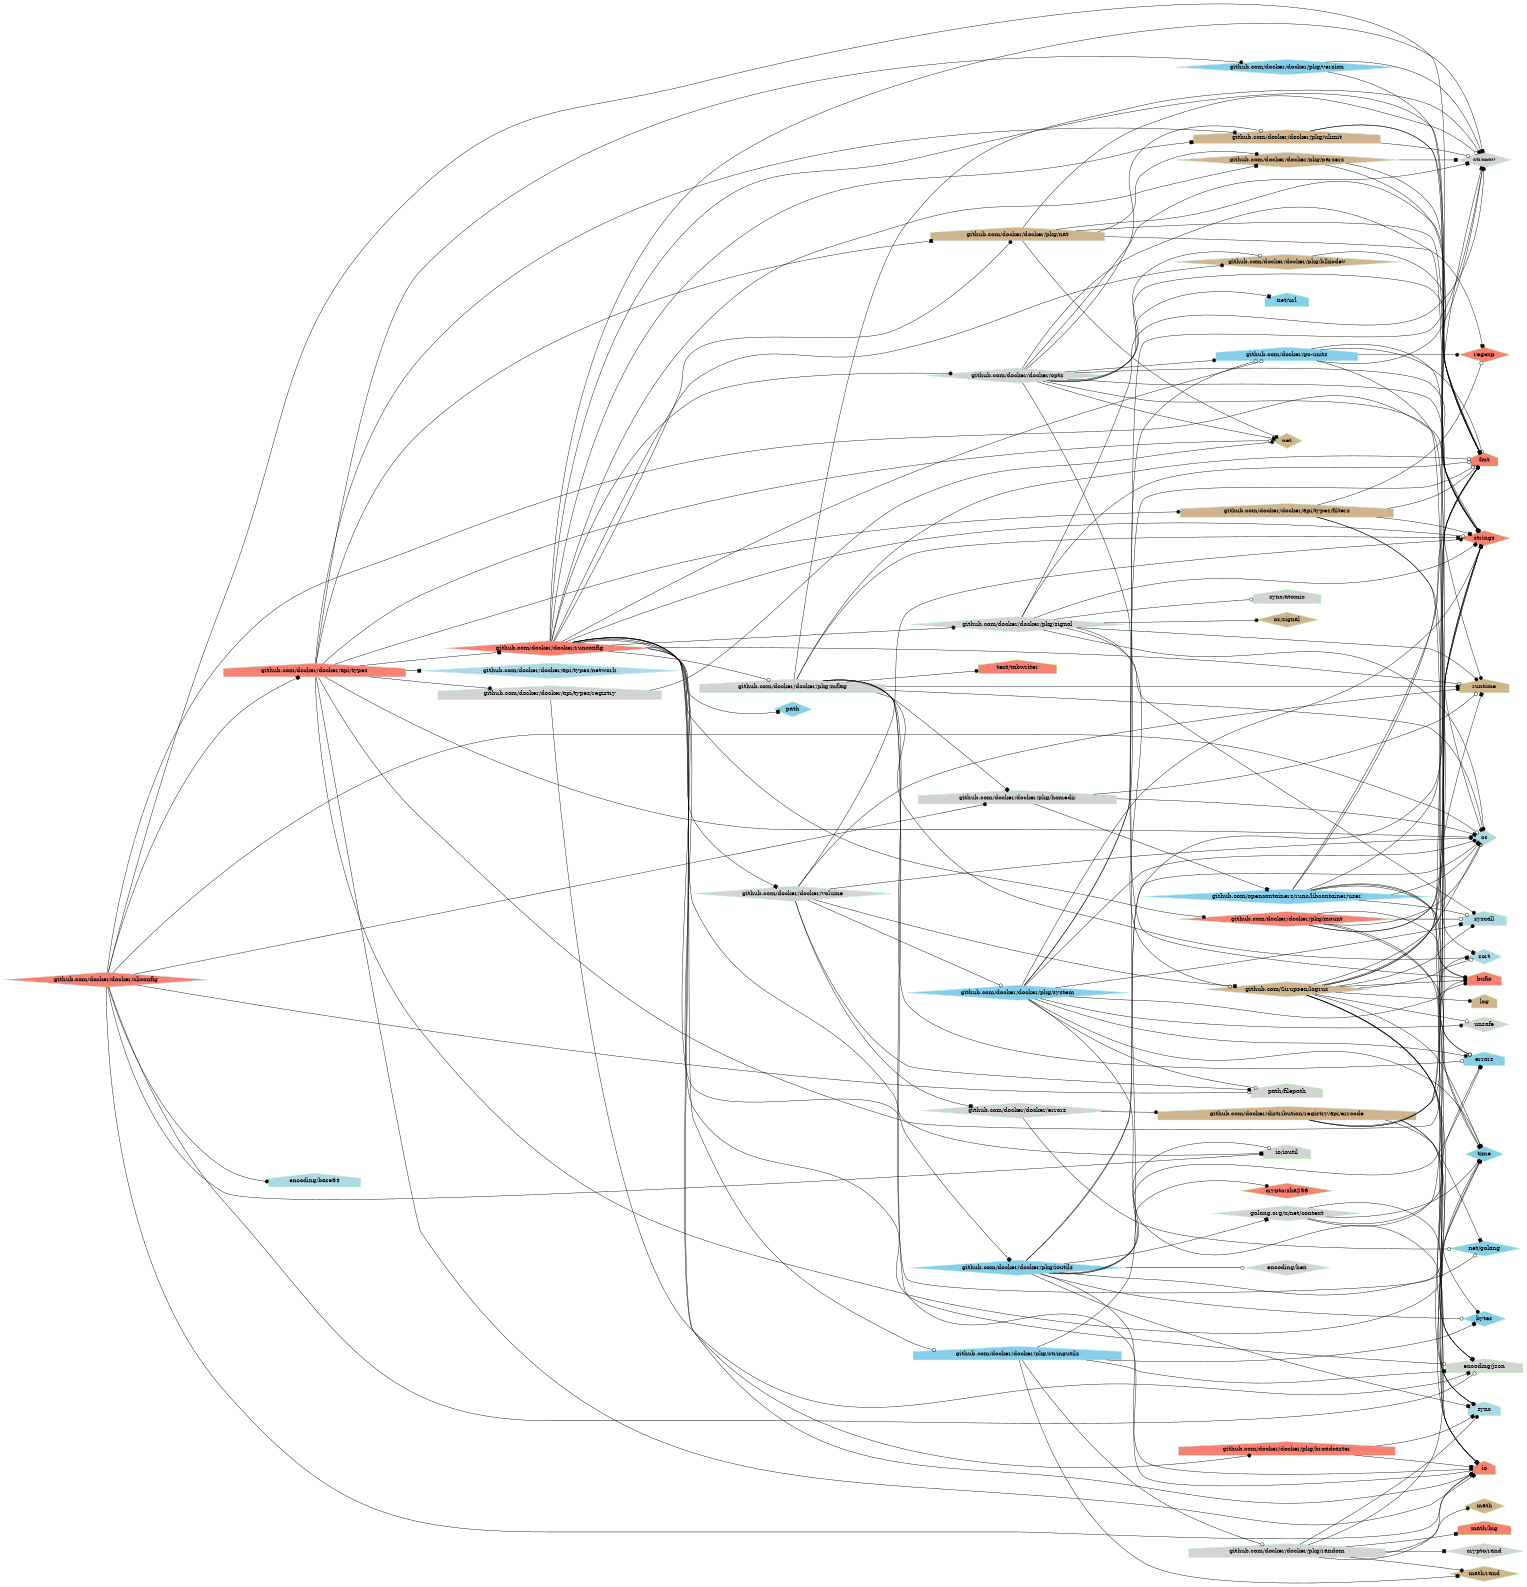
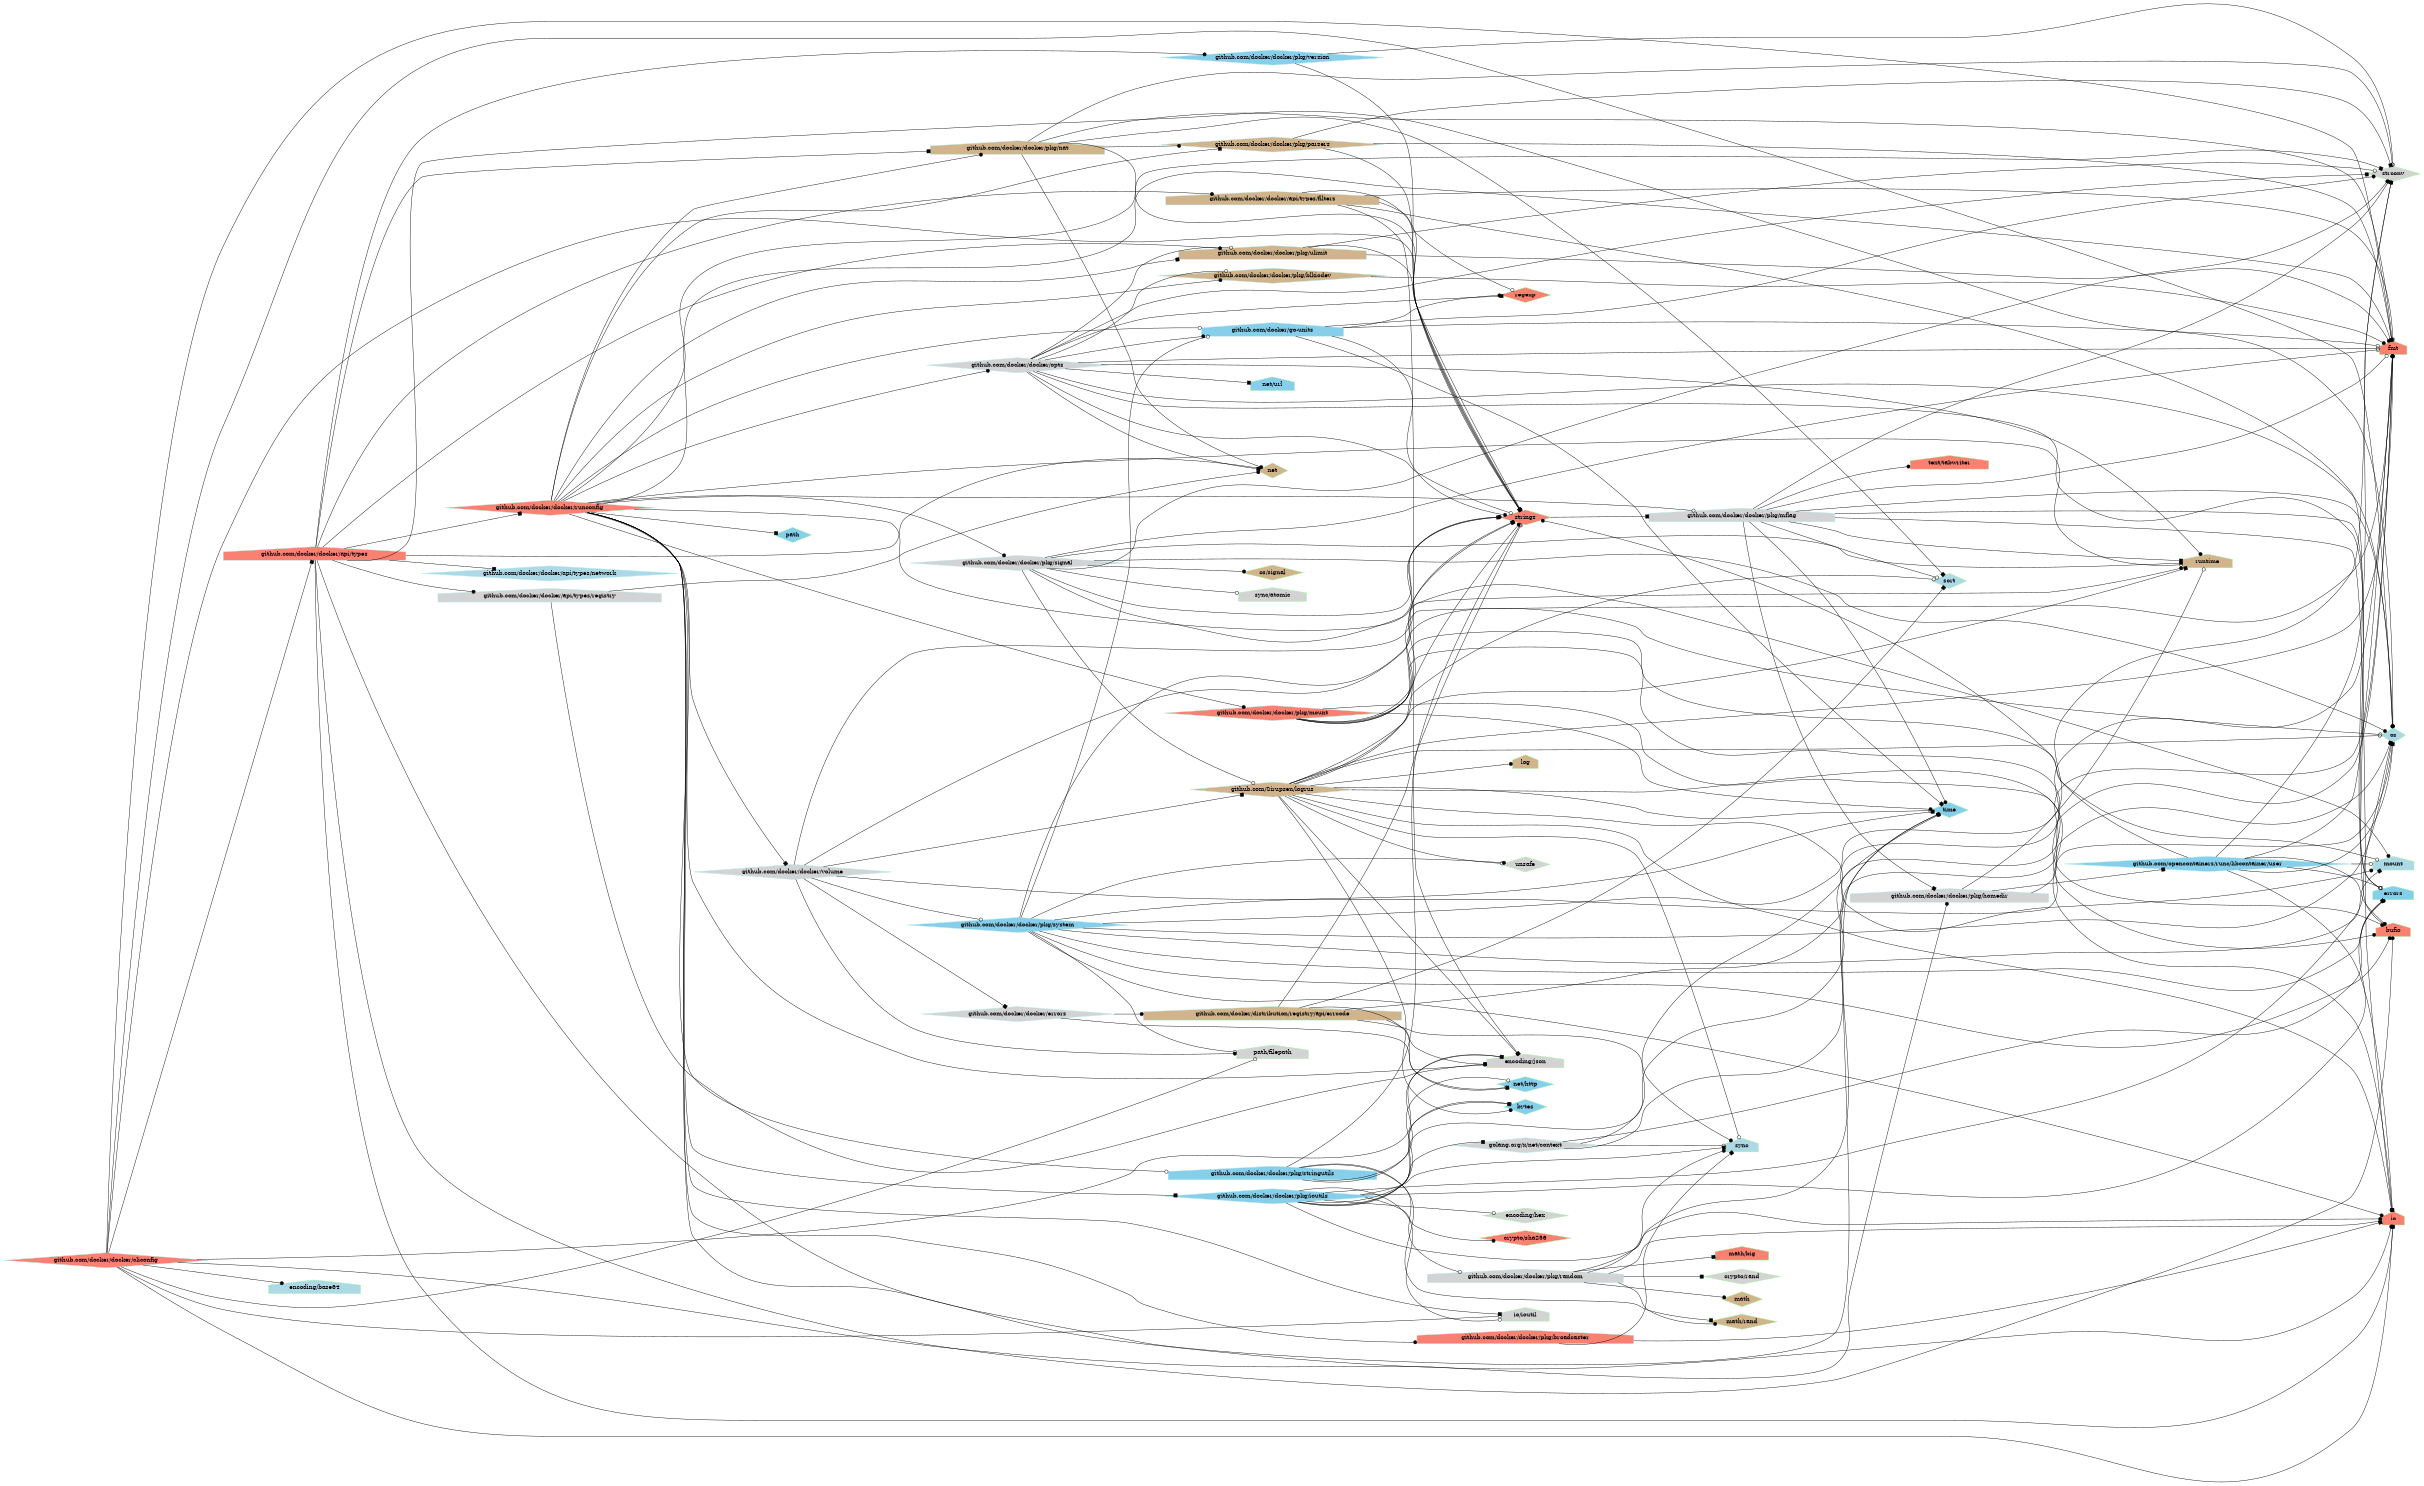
edge "github.com/docker/docker/pkg/mflag" -> "strings": reversed
node "syscall": label "syscall" -> "mount"
node "net/golang": label "net/golang" -> "net/http"
node "encoding/hex": color paleturquoise -> palegreen
